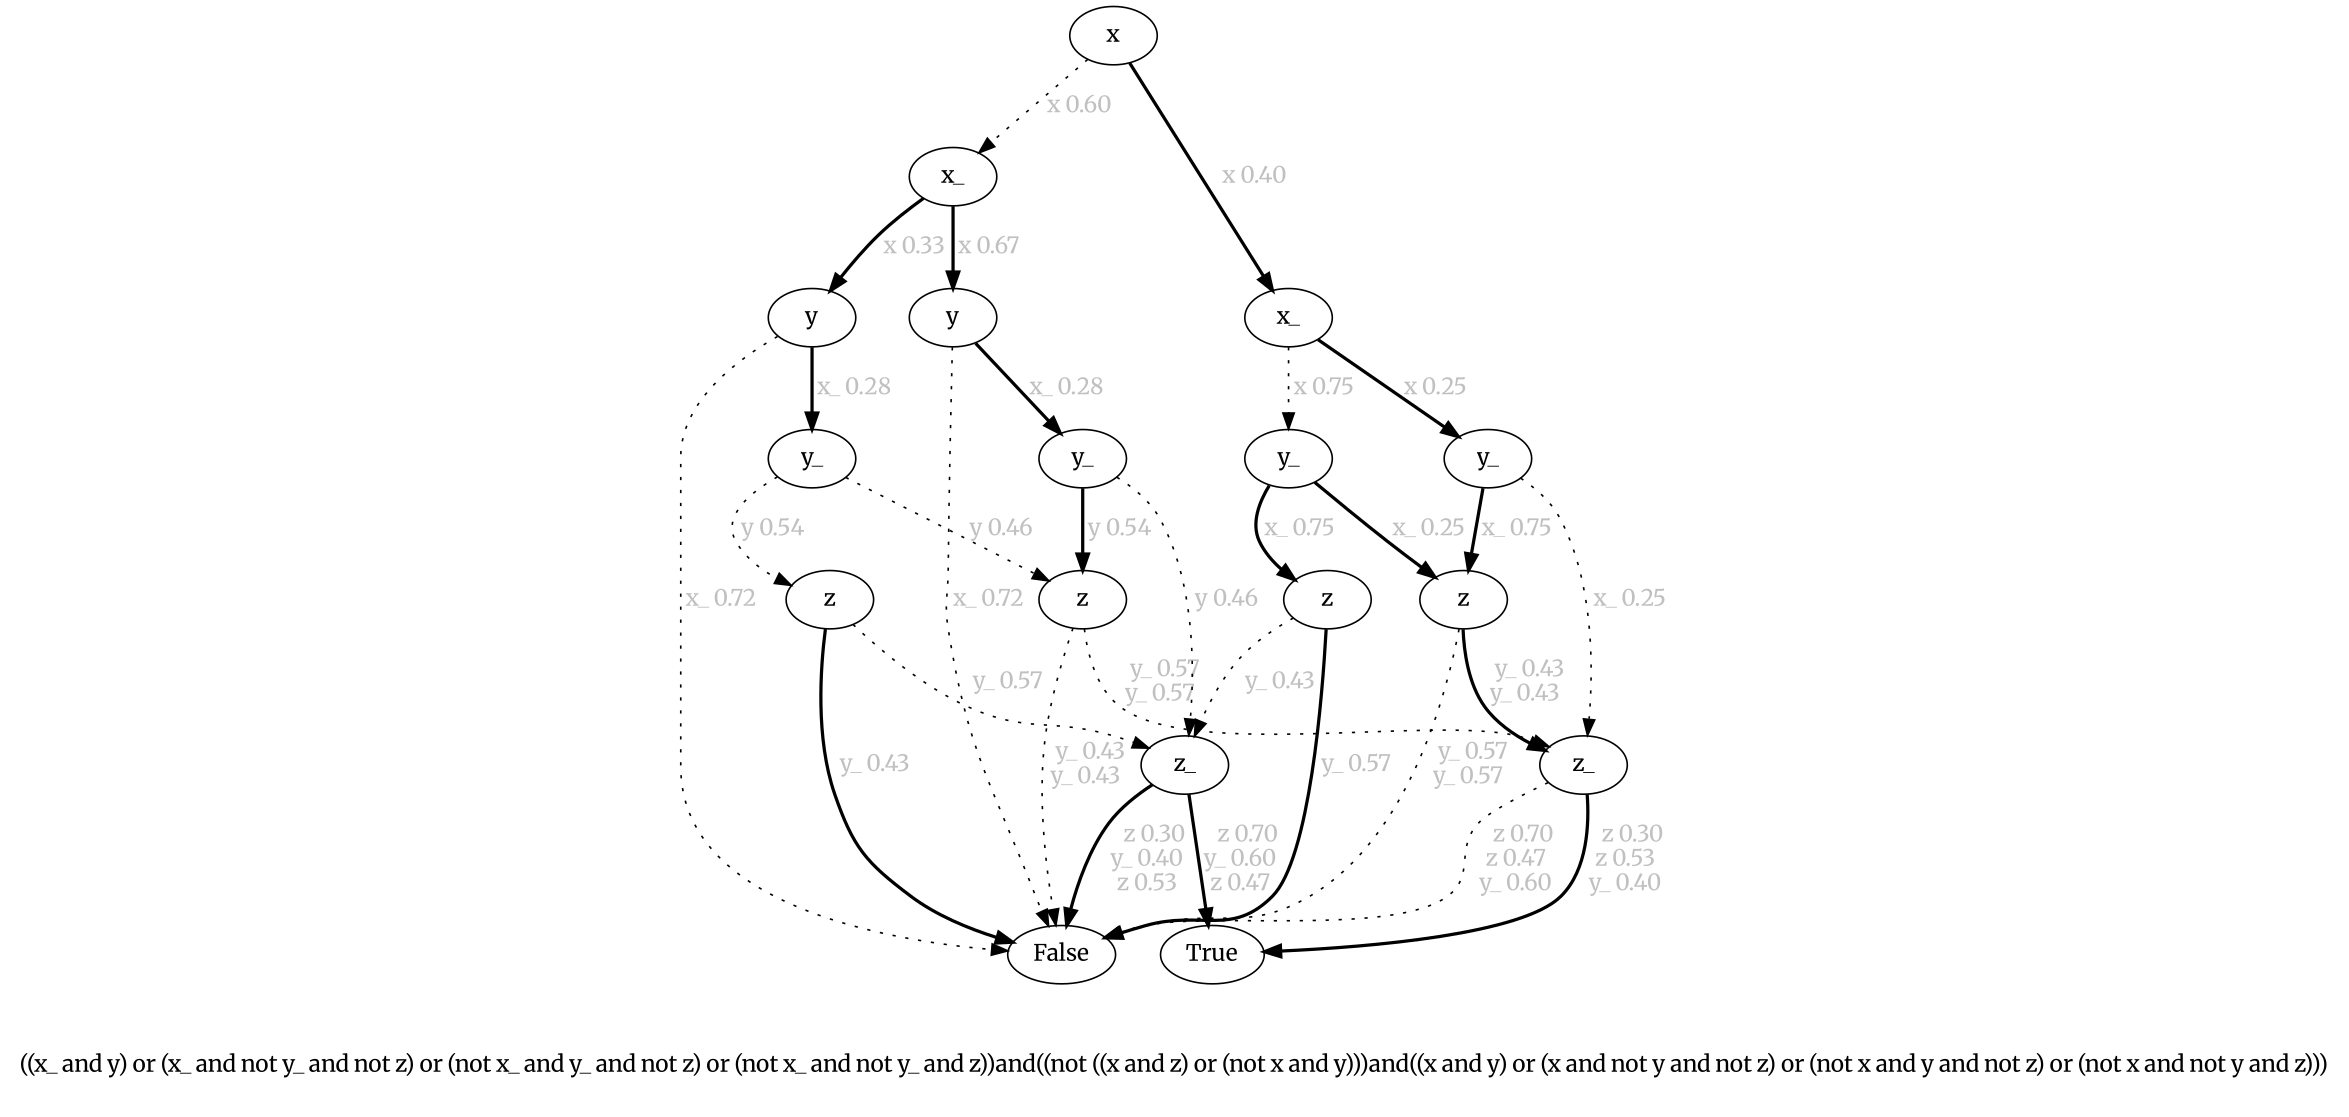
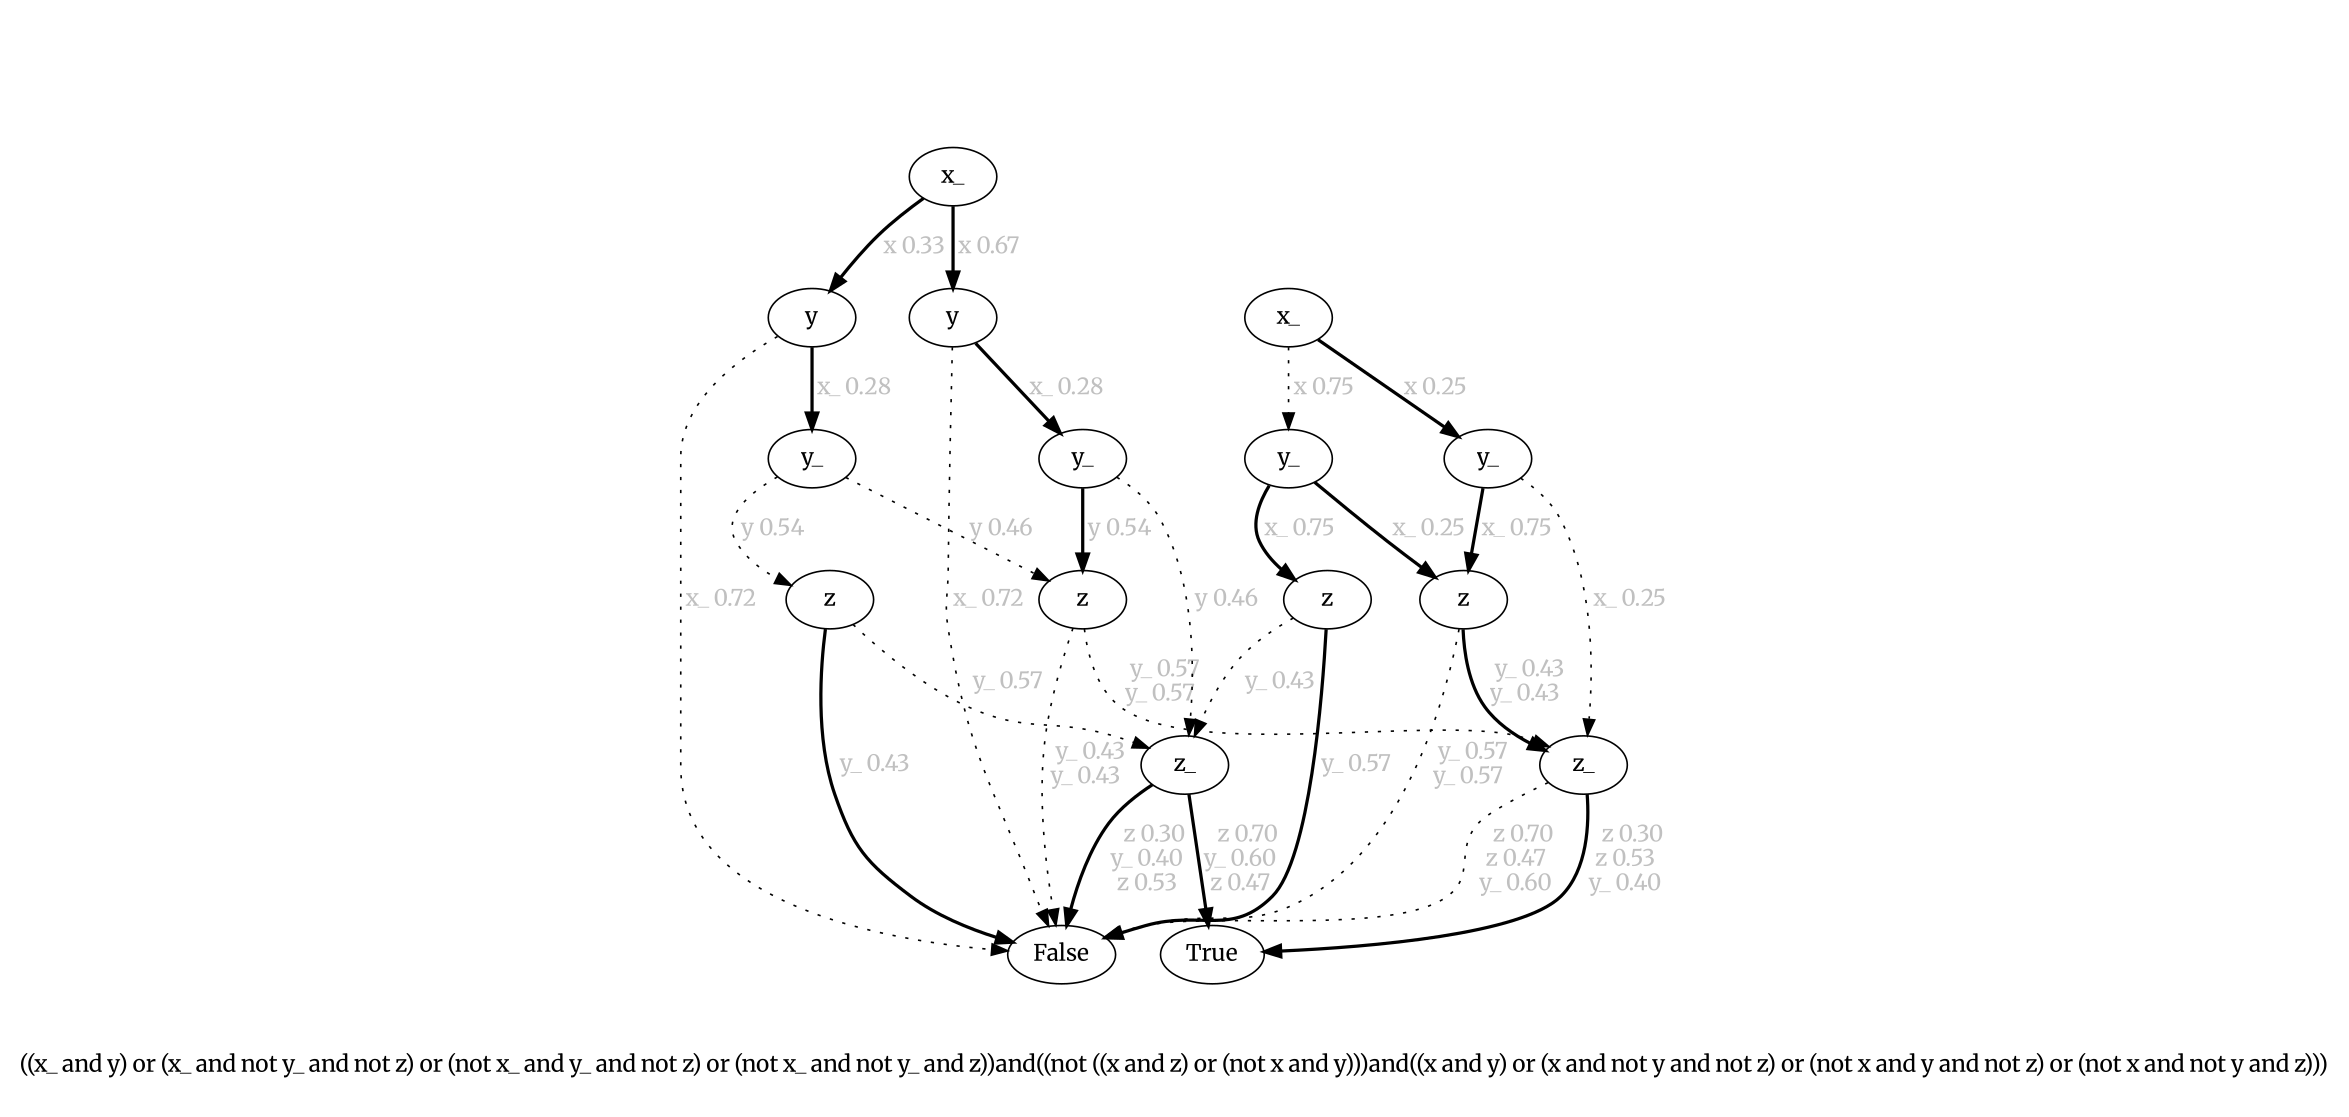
node "x": removed
